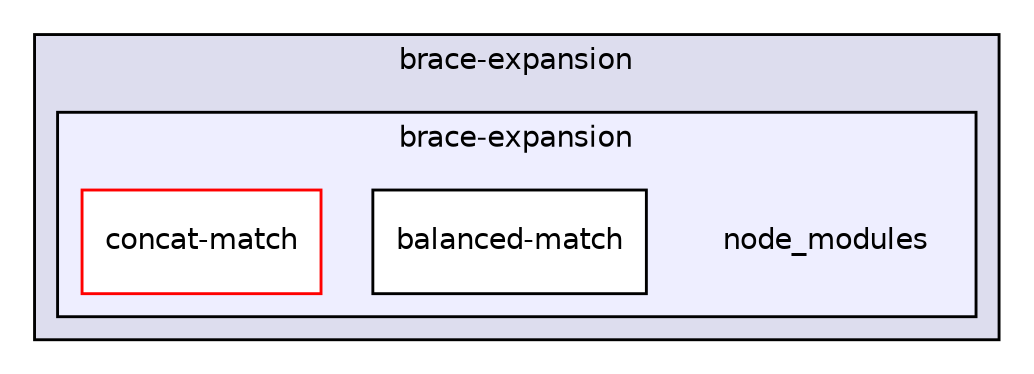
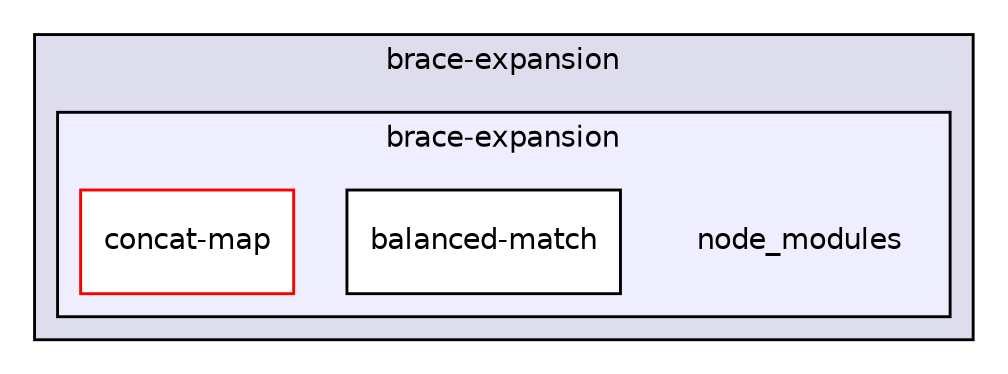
node "concat-match": label "concat-match" -> "concat-map"
